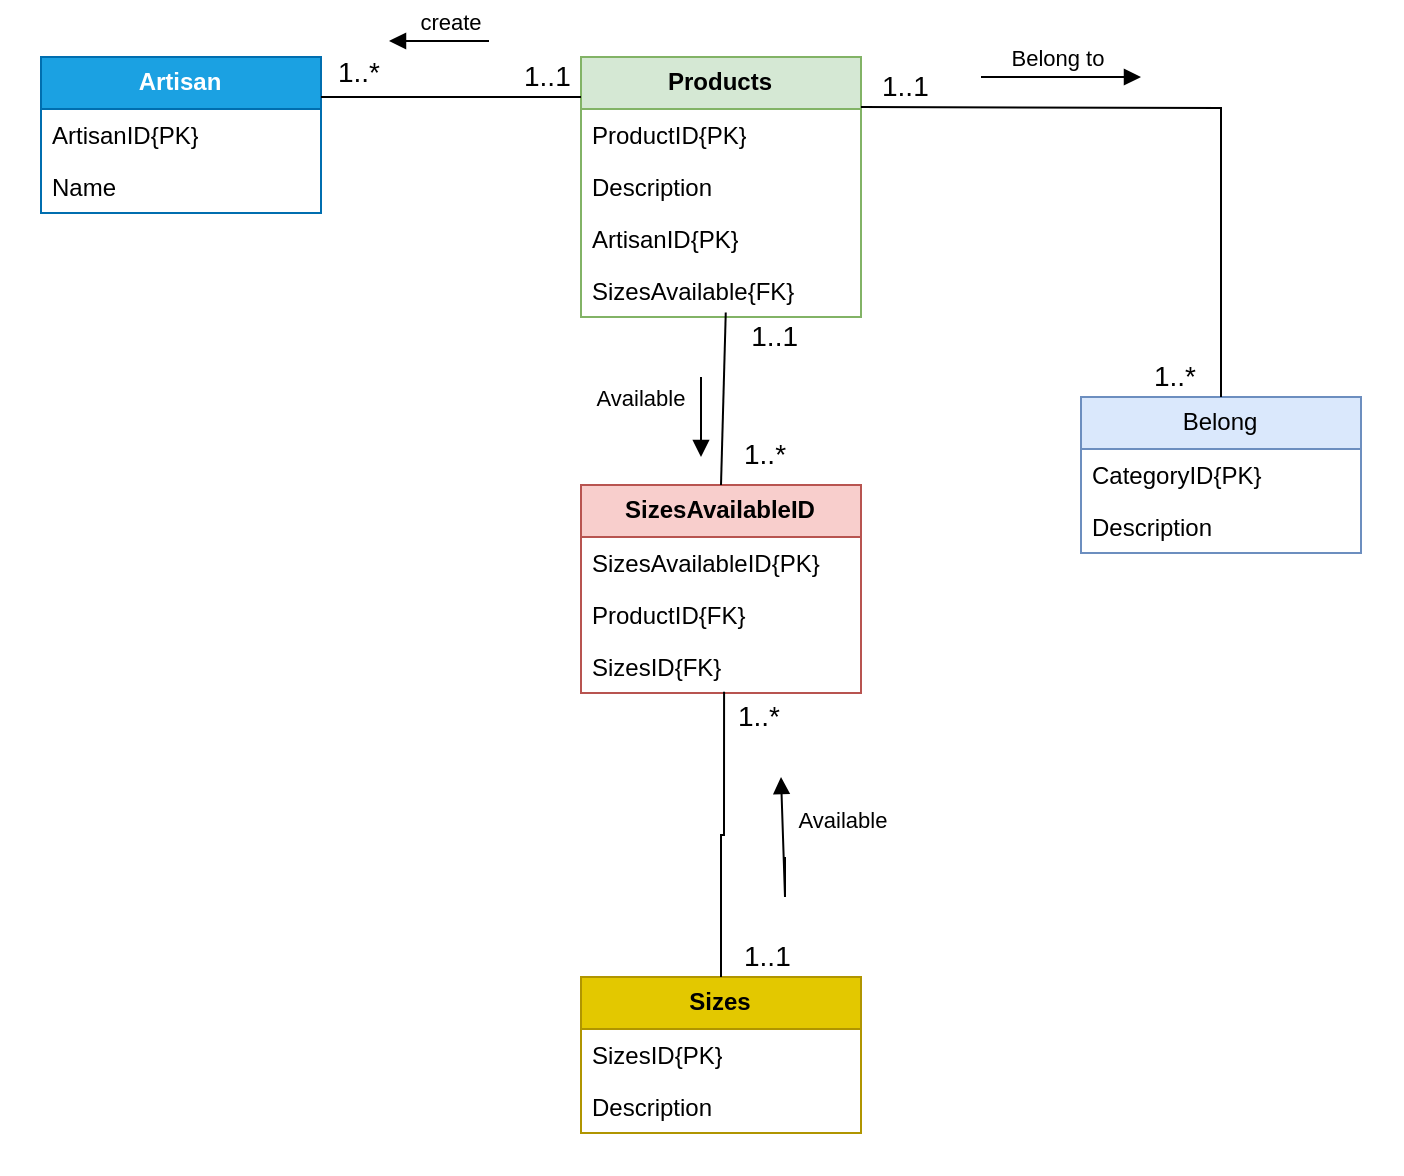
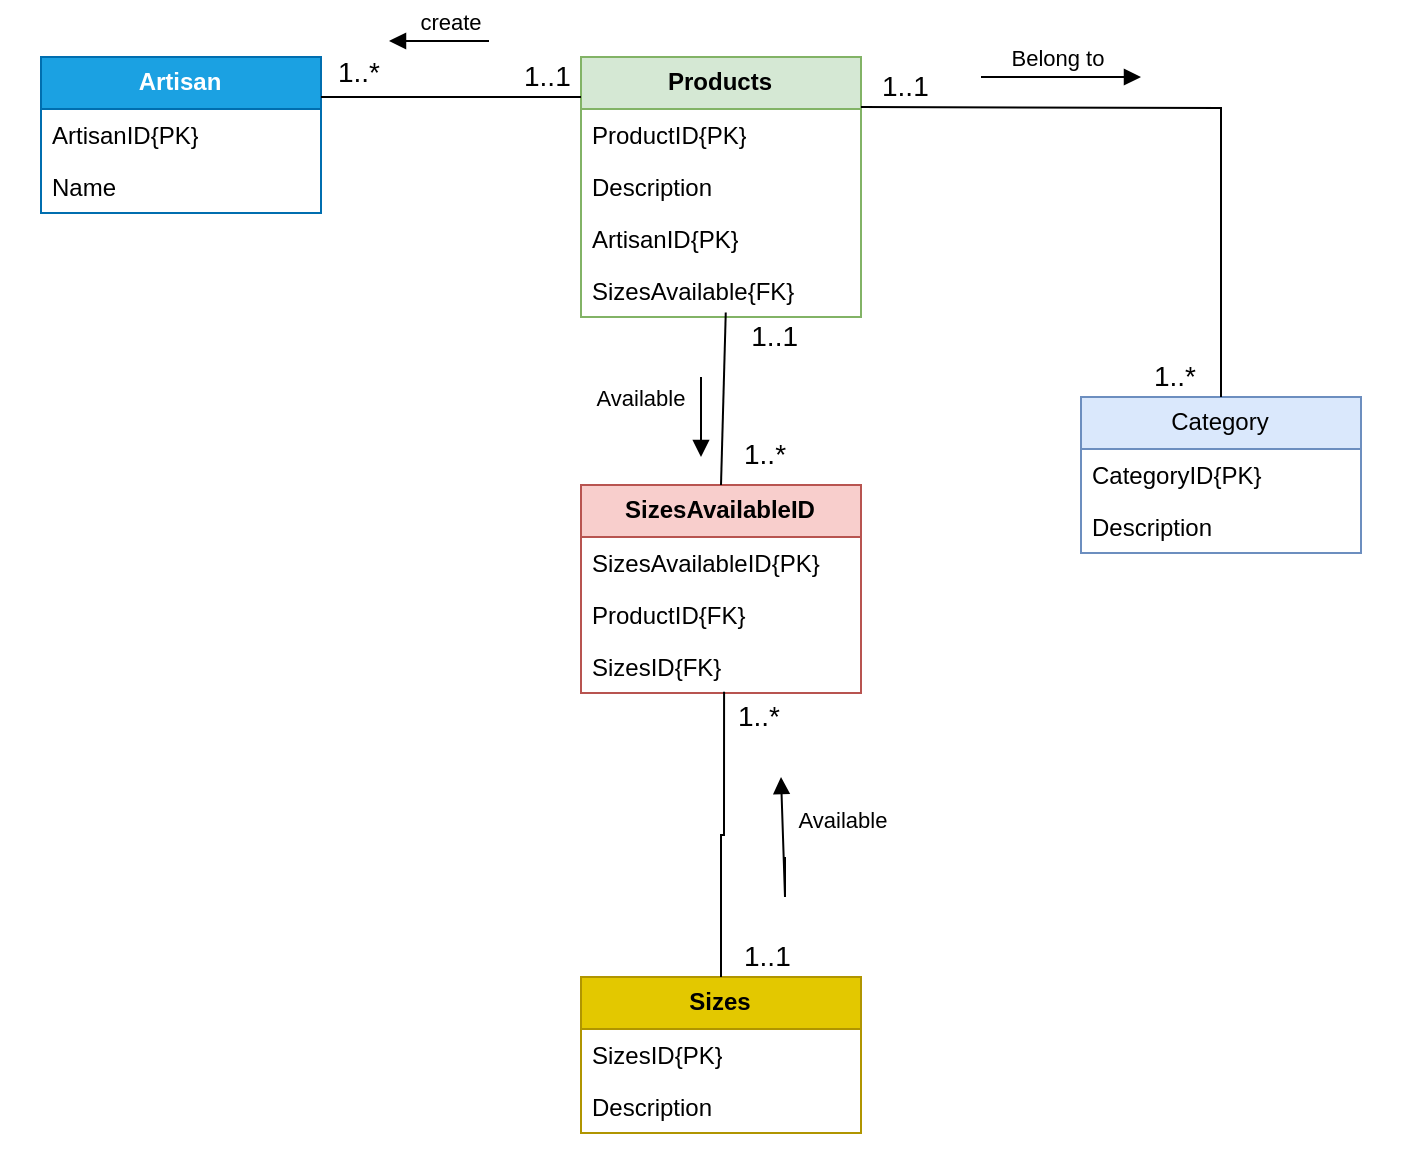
node "Belong": label "Belong" -> "Category"
